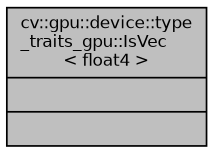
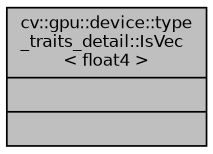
node "cv::gpu::device::type": text "_traits_gpu::IsVec" -> "_traits_detail::IsVec"
